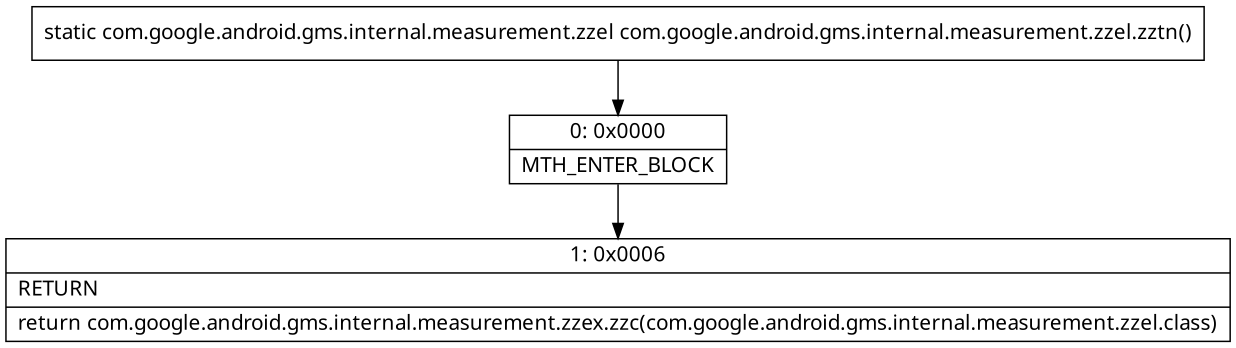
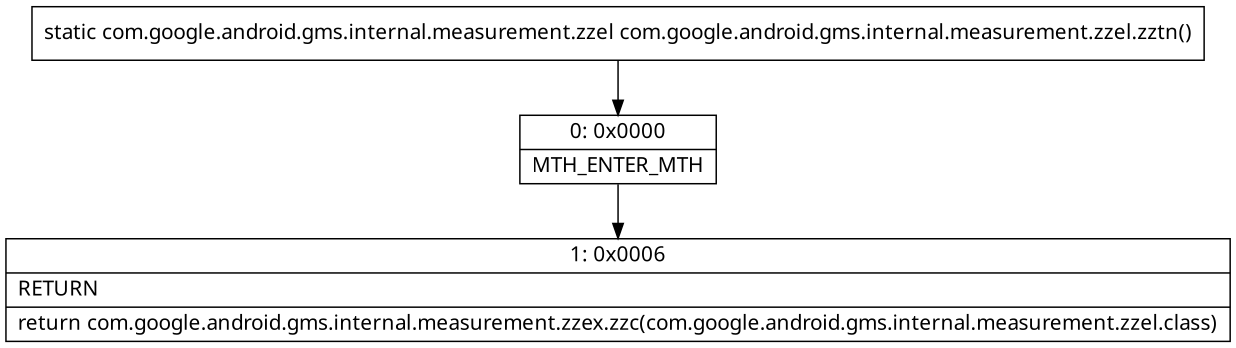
node "0: 0x0000": text "MTH_ENTER_BLOCK" -> "MTH_ENTER_MTH"
